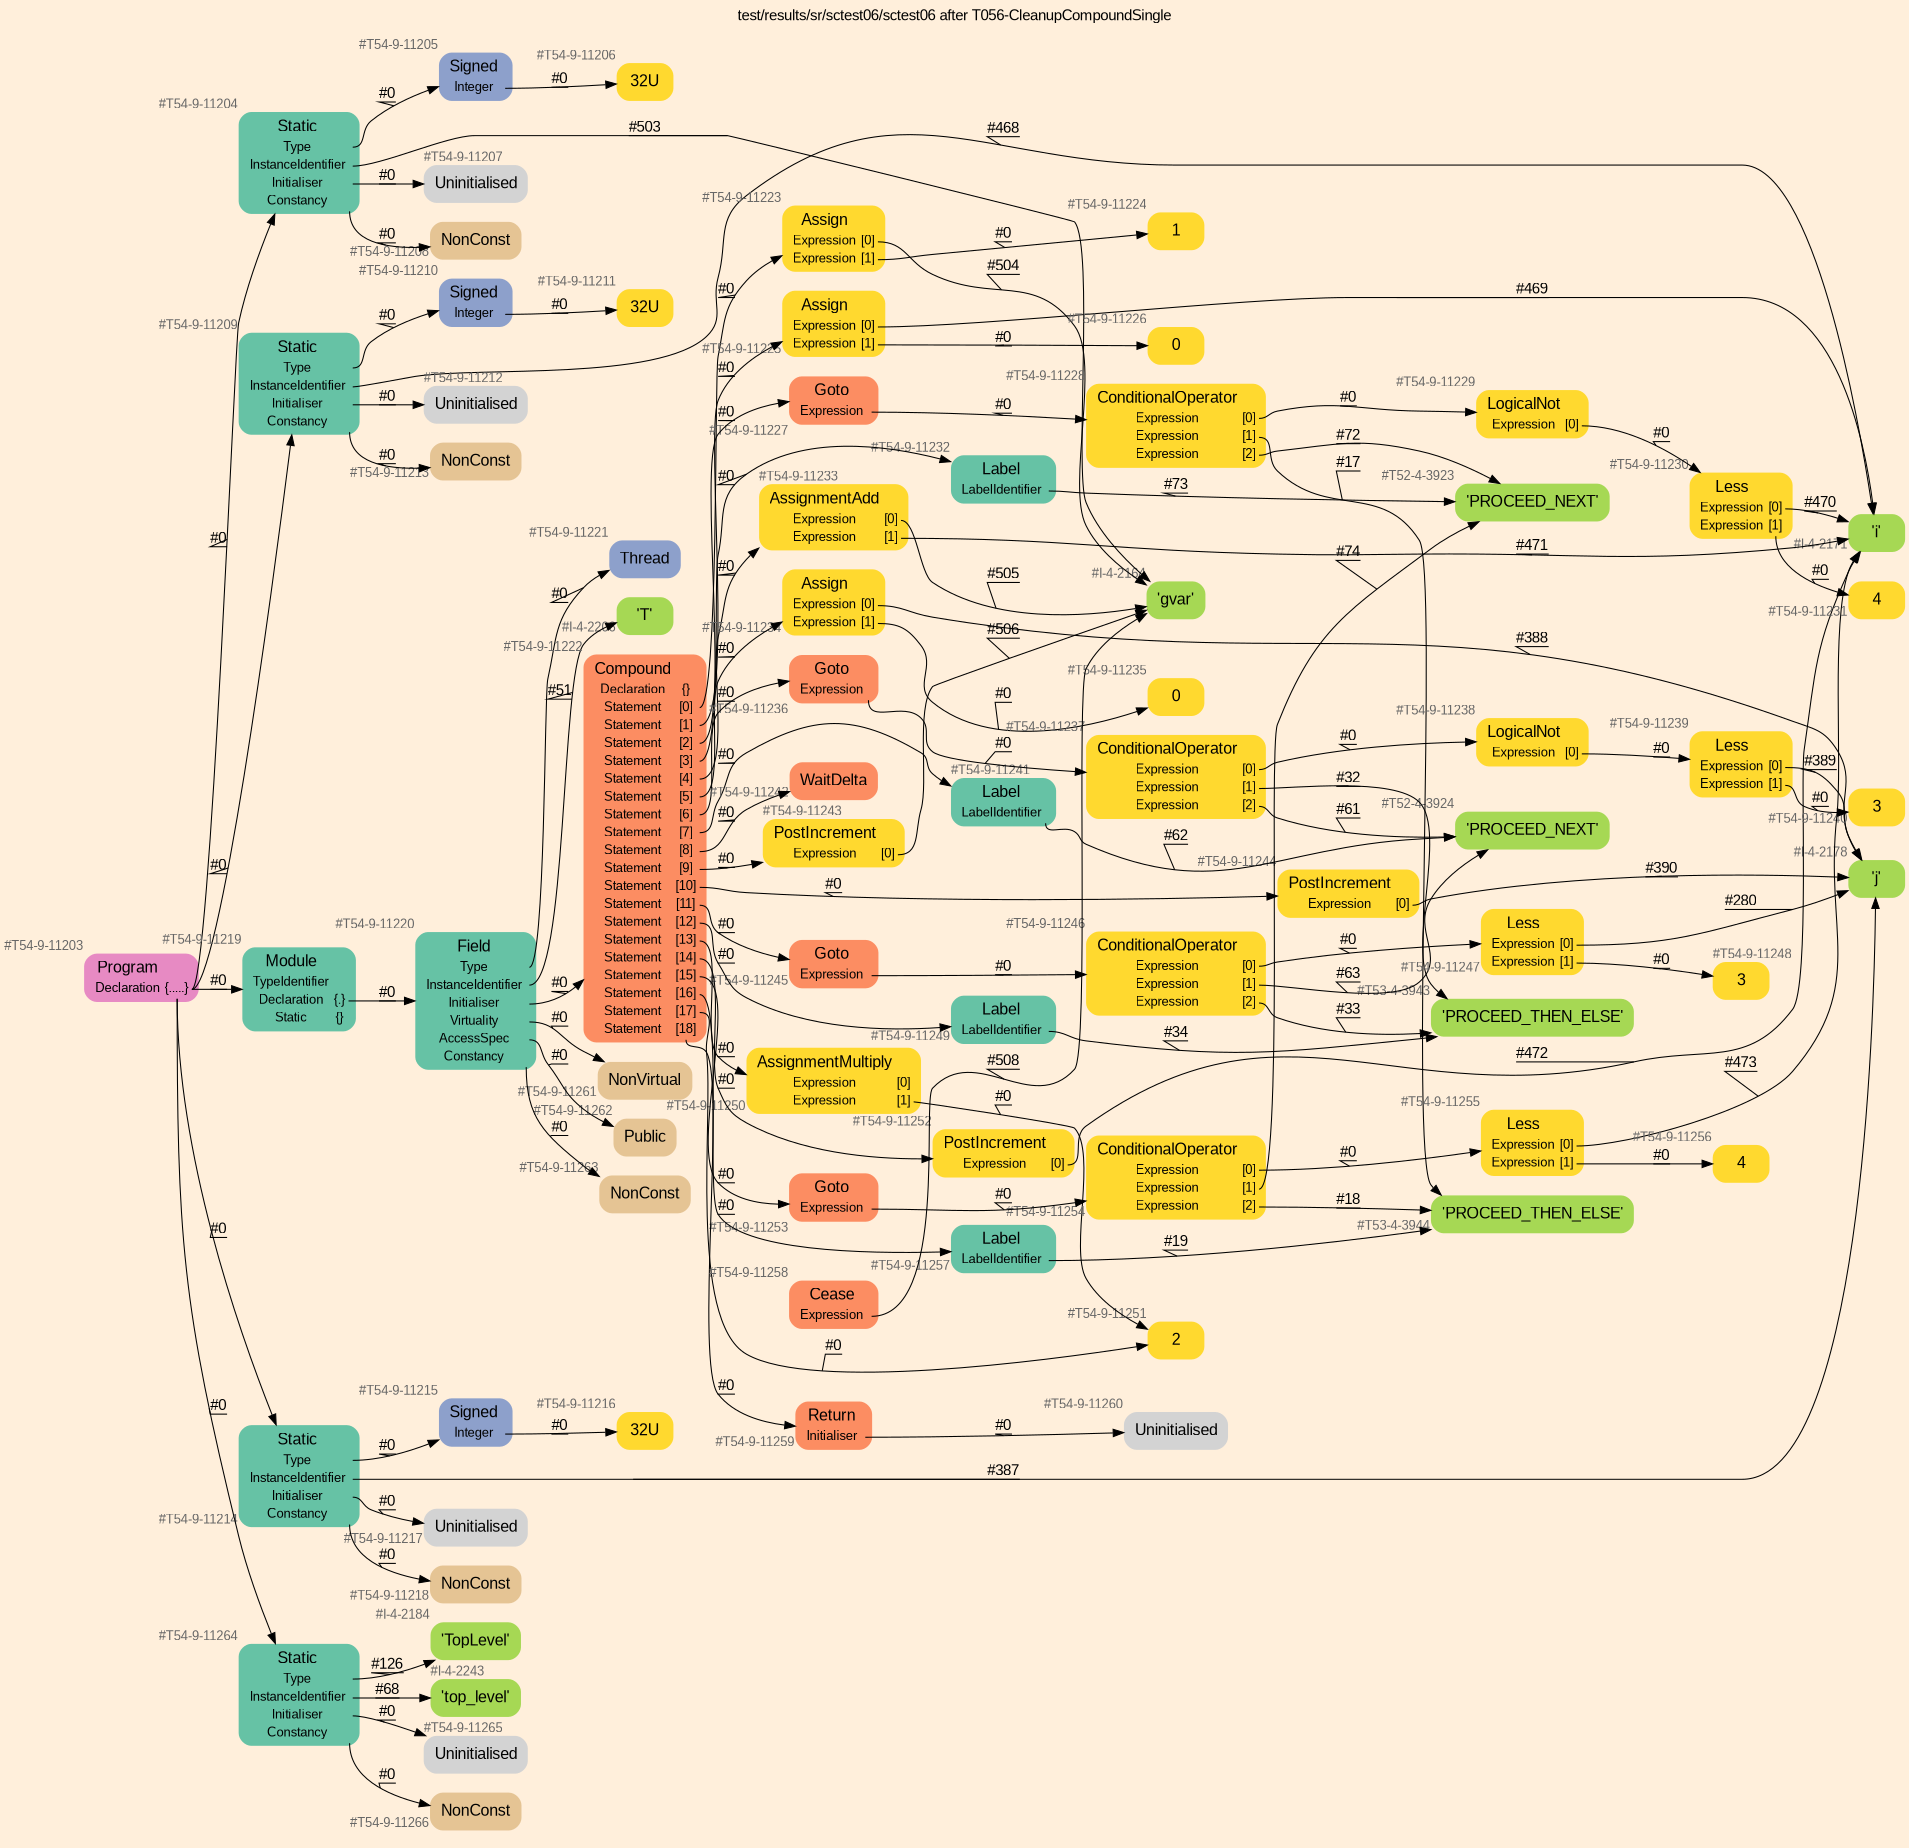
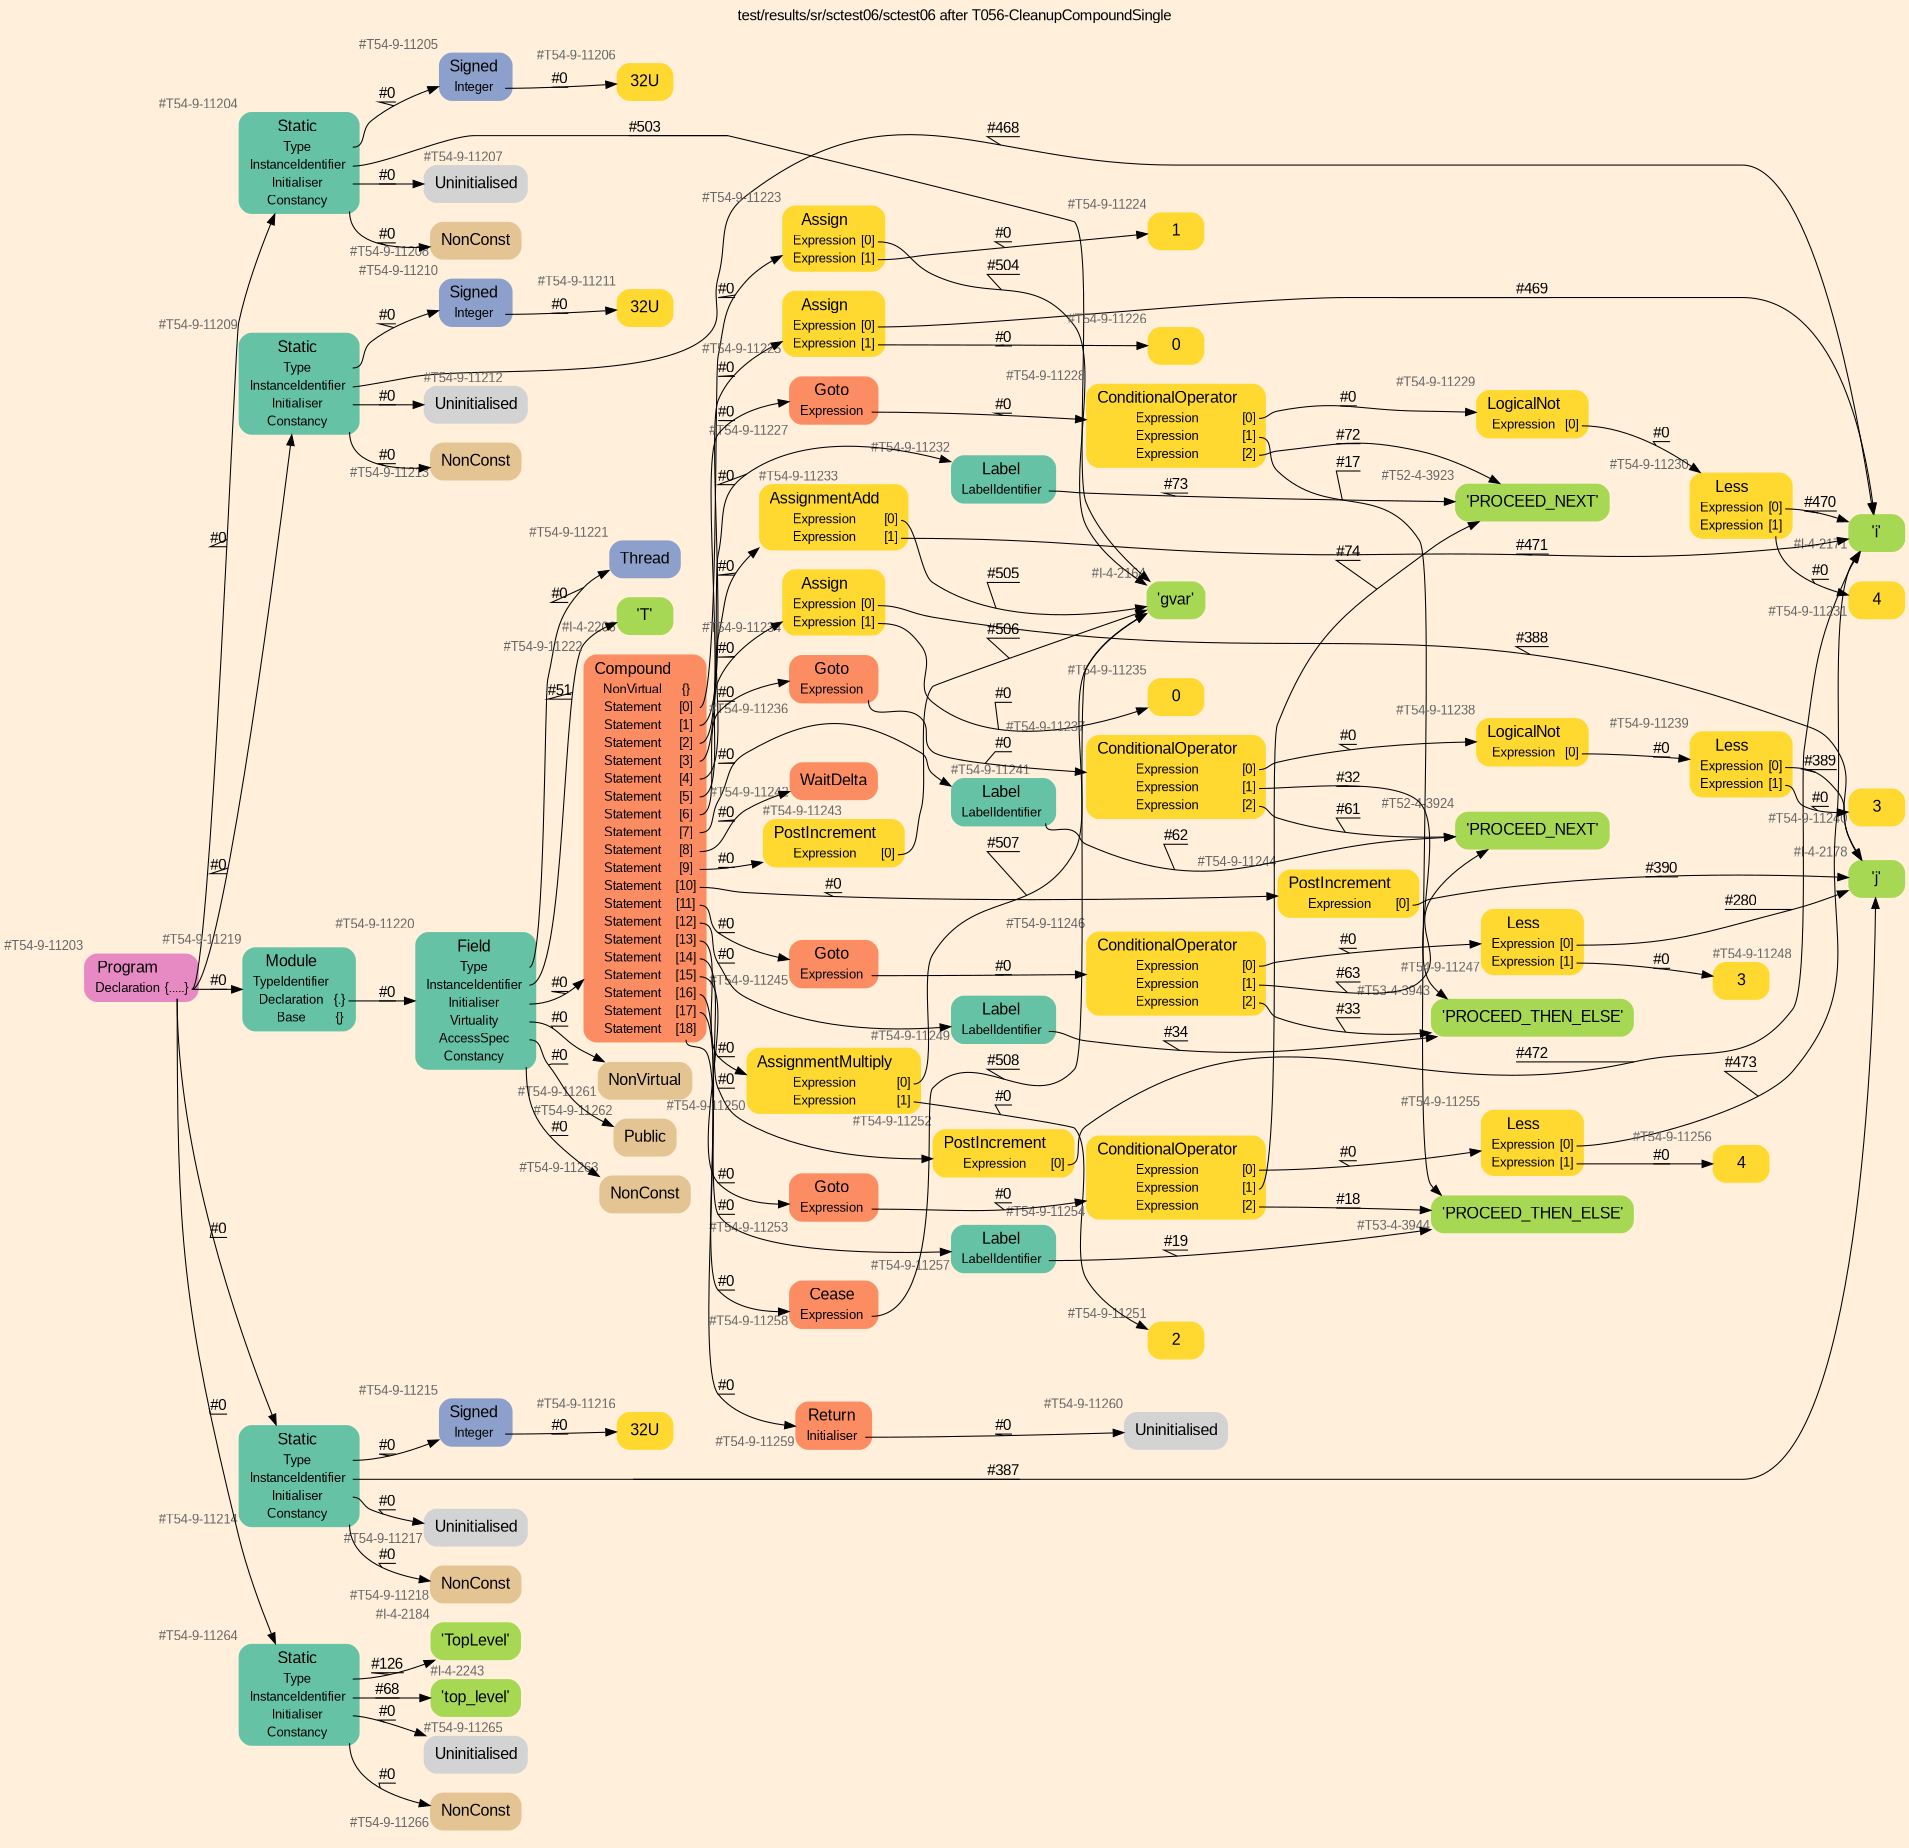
node "Compound": text "Declaration" -> "NonVirtual"
edge "AssignmentMultiply" -> "'gvar'": added, label "#507"
node "Module": text "Static" -> "Base"
edge "Compound" -> "2": now "Compound" -> "Cease"
